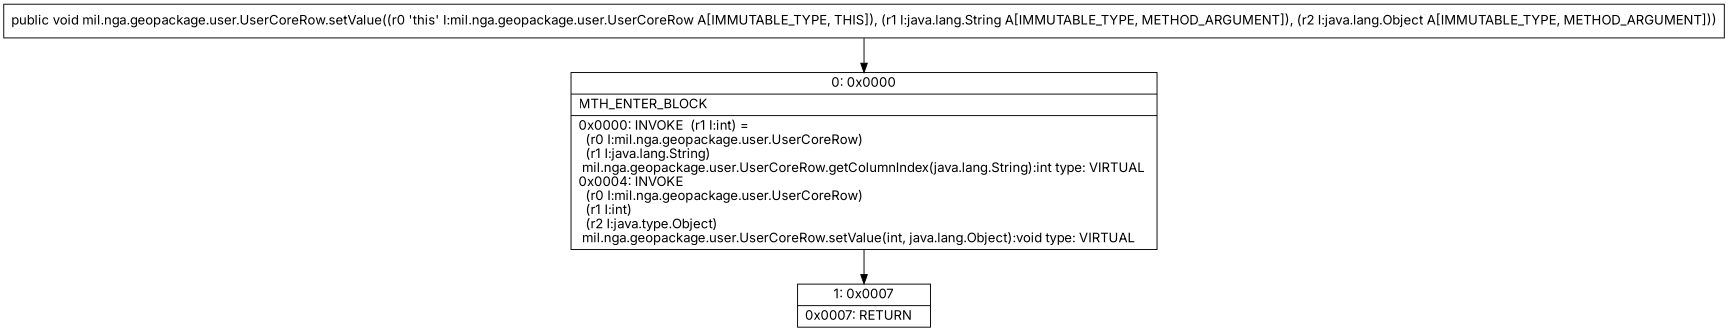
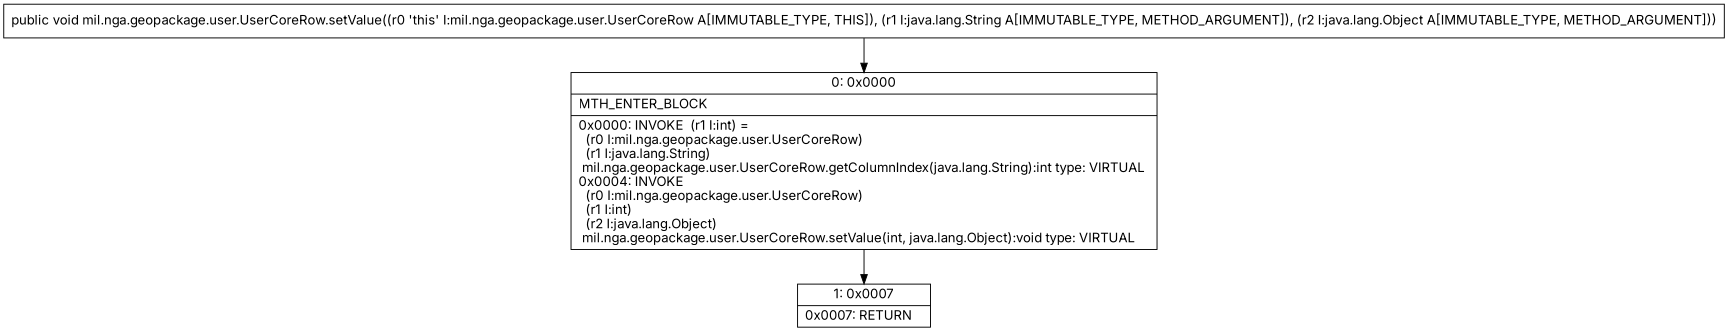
node "0: 0x0000": text "(r2 I:java.type.Object)" -> "(r2 I:java.lang.Object)"
